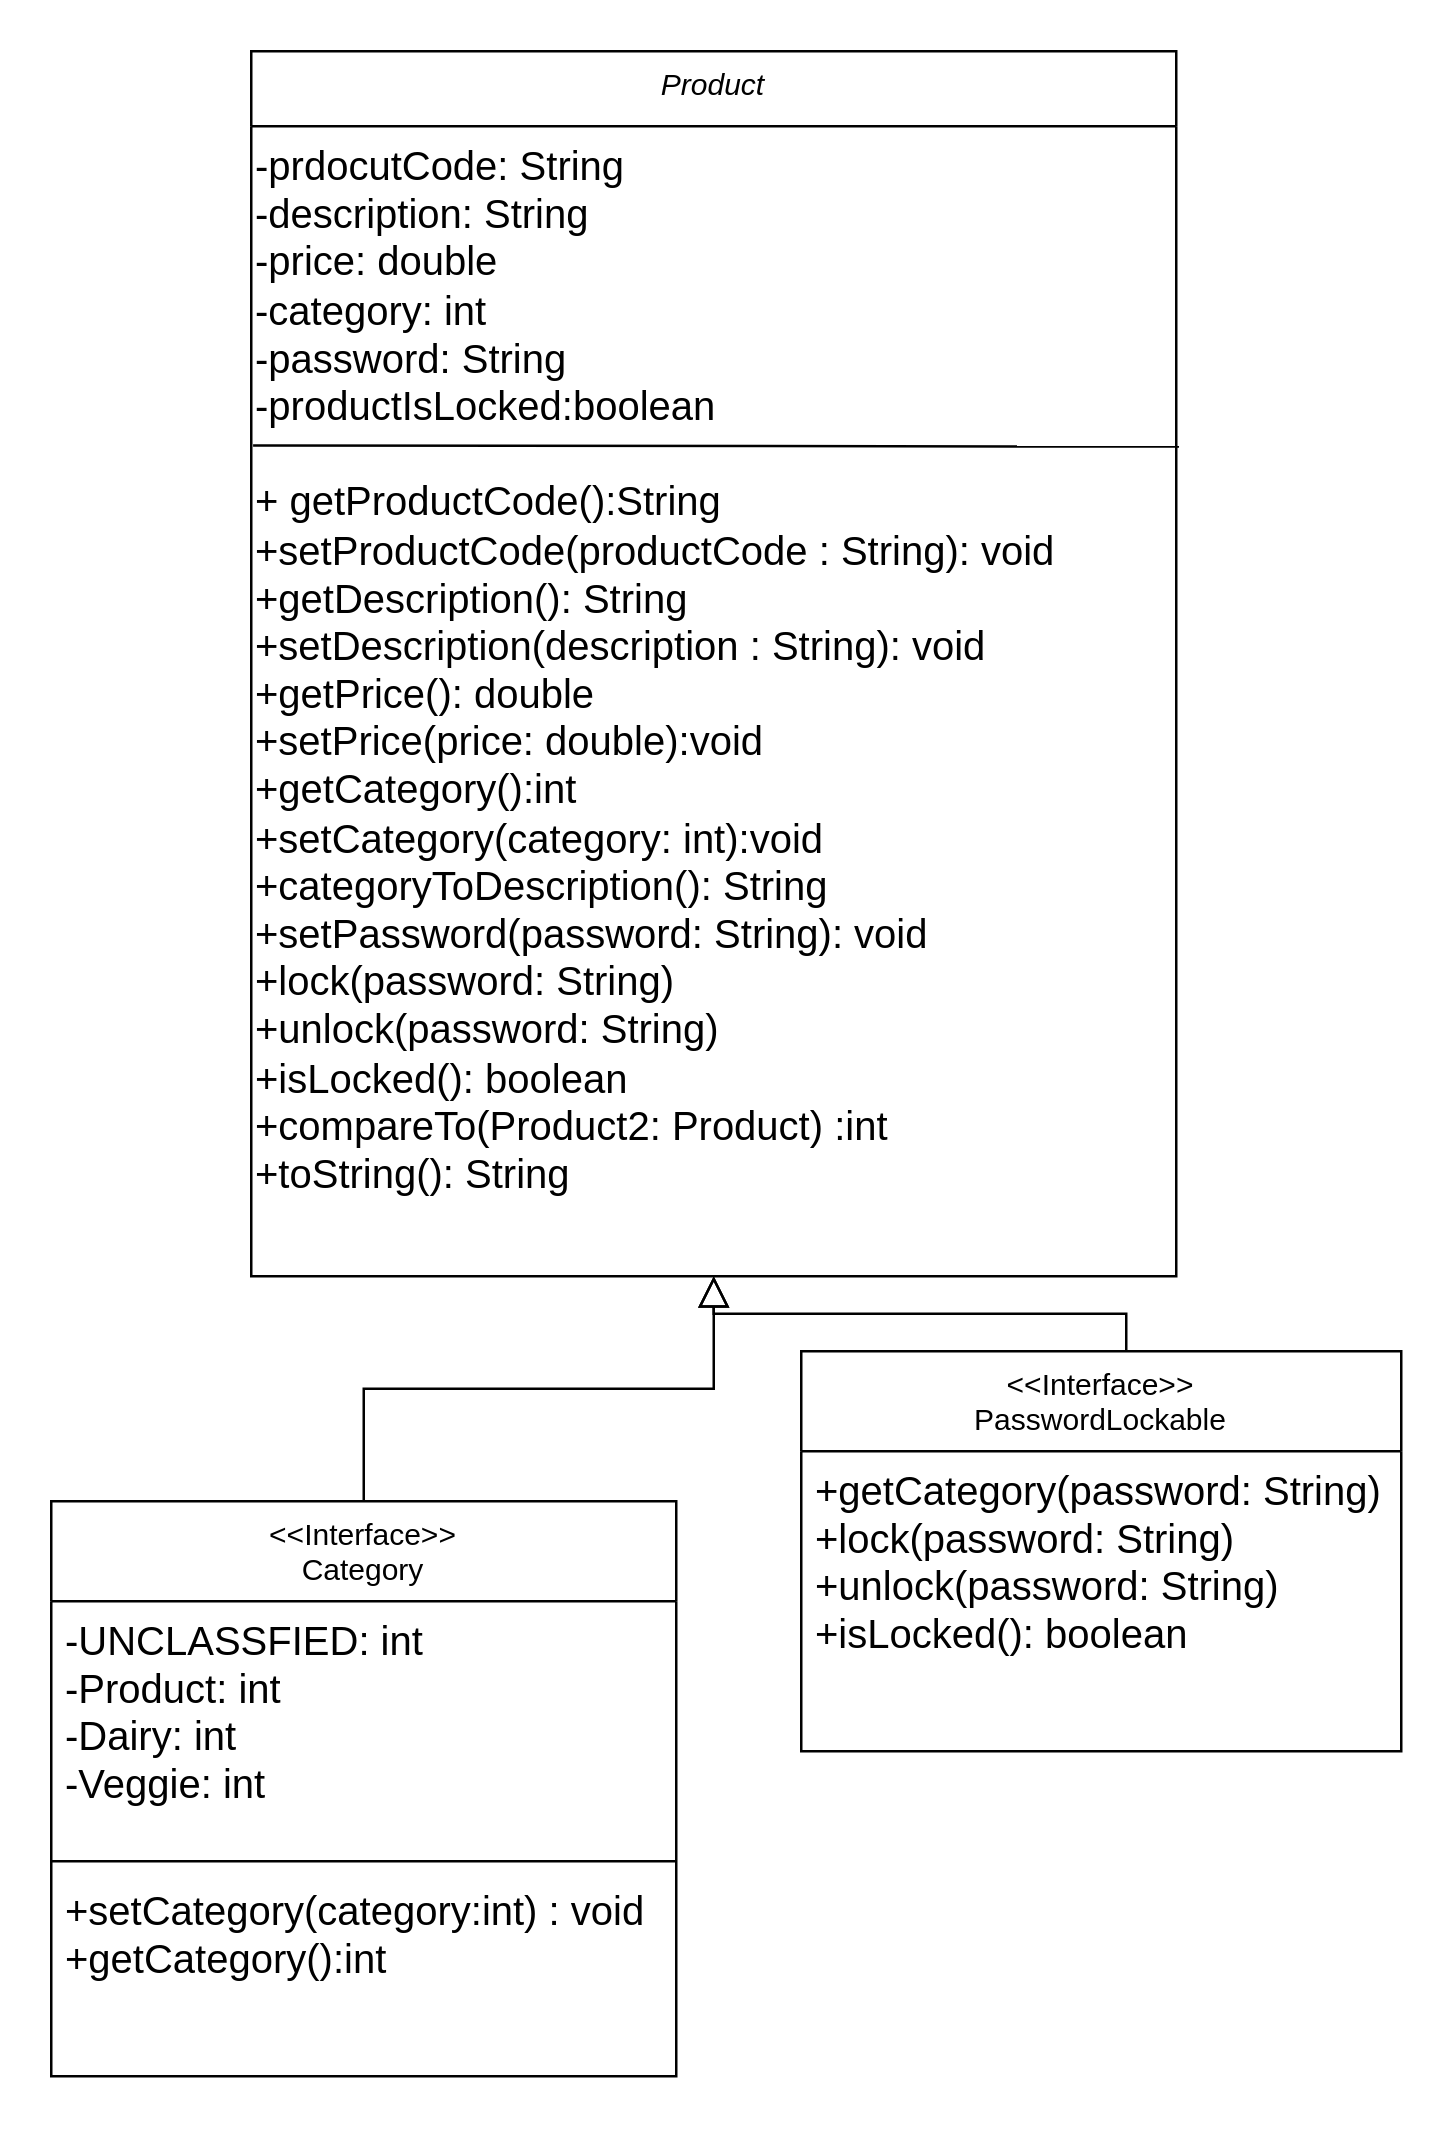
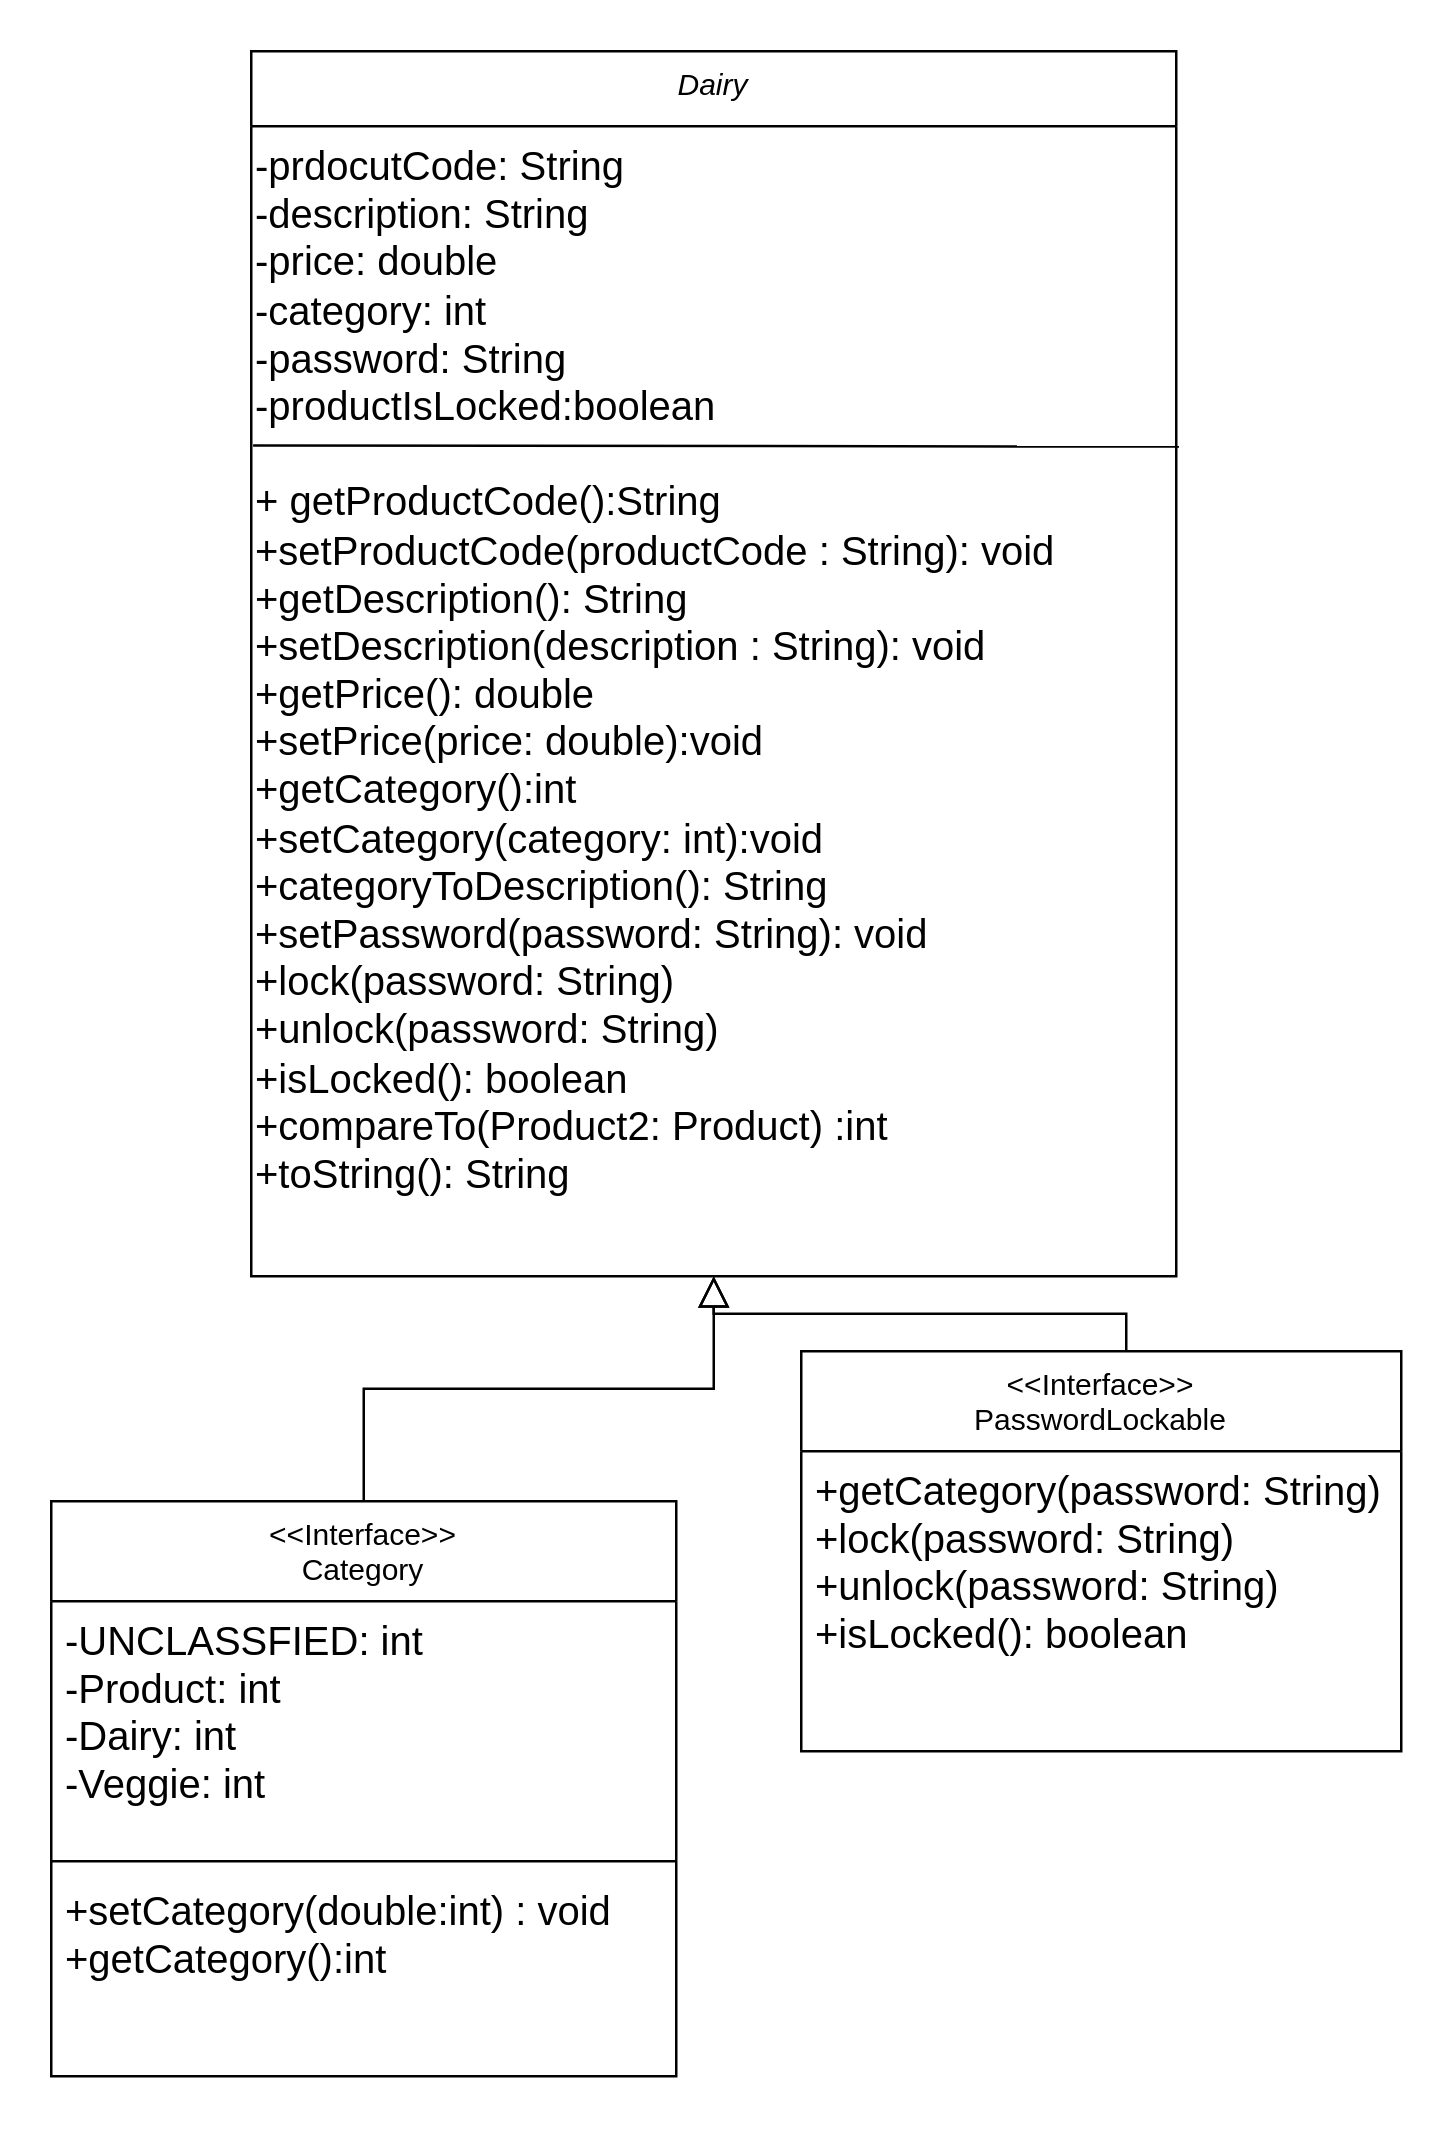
node "Product": label "Product" -> "Dairy"
node "+setCategory(category:int) : void +getCategory():int": label "+setCategory(category:int) : void +getCategory():int" -> "+setCategory(double:int) : void +getCategory():int"
